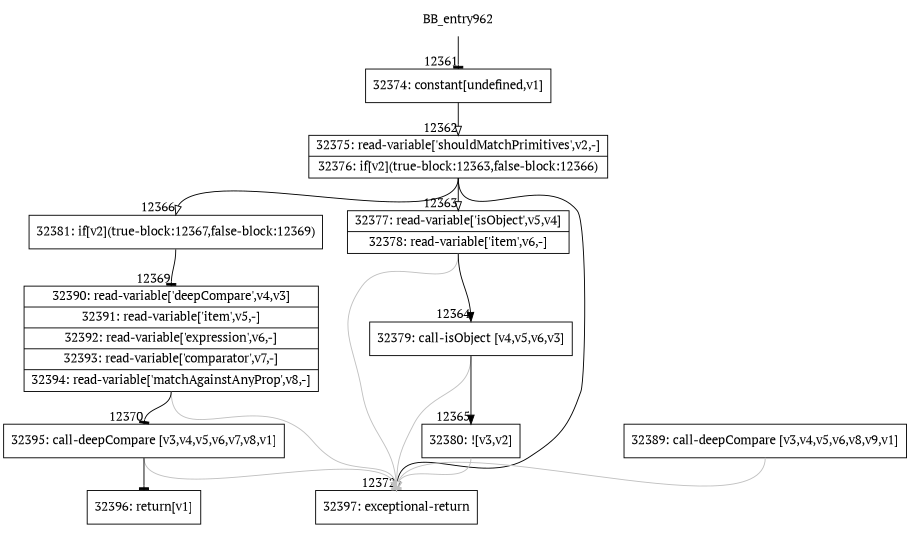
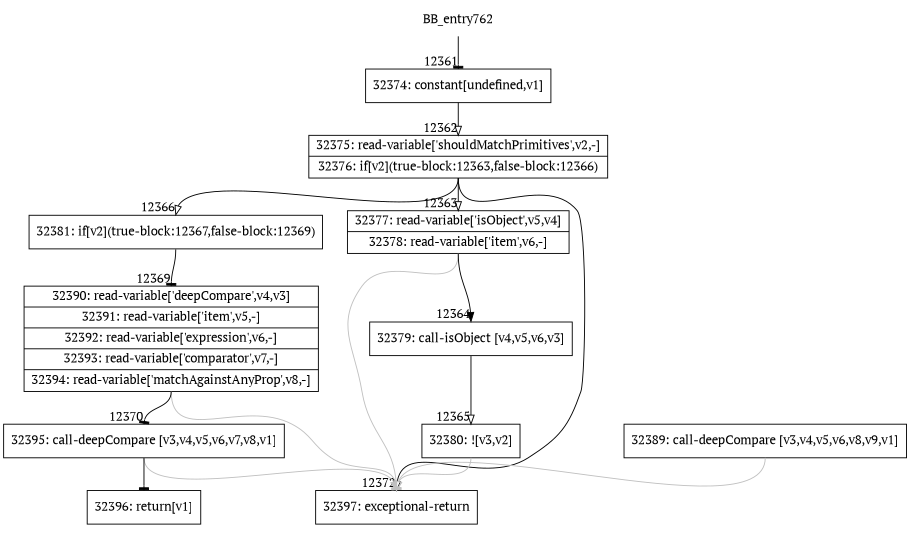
node "BB_entry962": label "BB_entry962" -> "BB_entry762"
edge "32379: call-isObject [v4,v5,v6,v3]" -> "32380: ![v3,v2]": arrowhead normal -> onormal
edge "32379: call-isObject [v4,v5,v6,v3]" -> "32397: exceptional-return": removed
